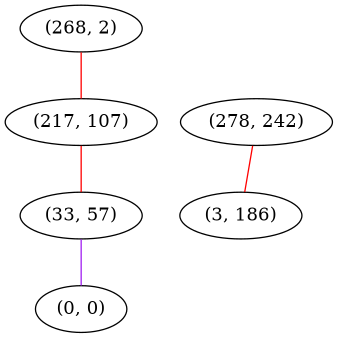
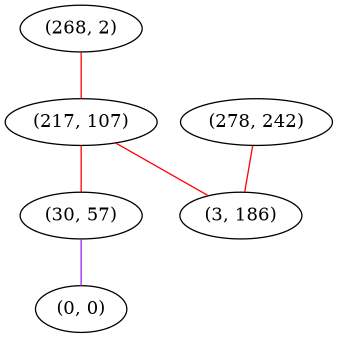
edge "(217, 107)" -- "(3, 186)": added
node "(33, 57)": label "(33, 57)" -> "(30, 57)"
